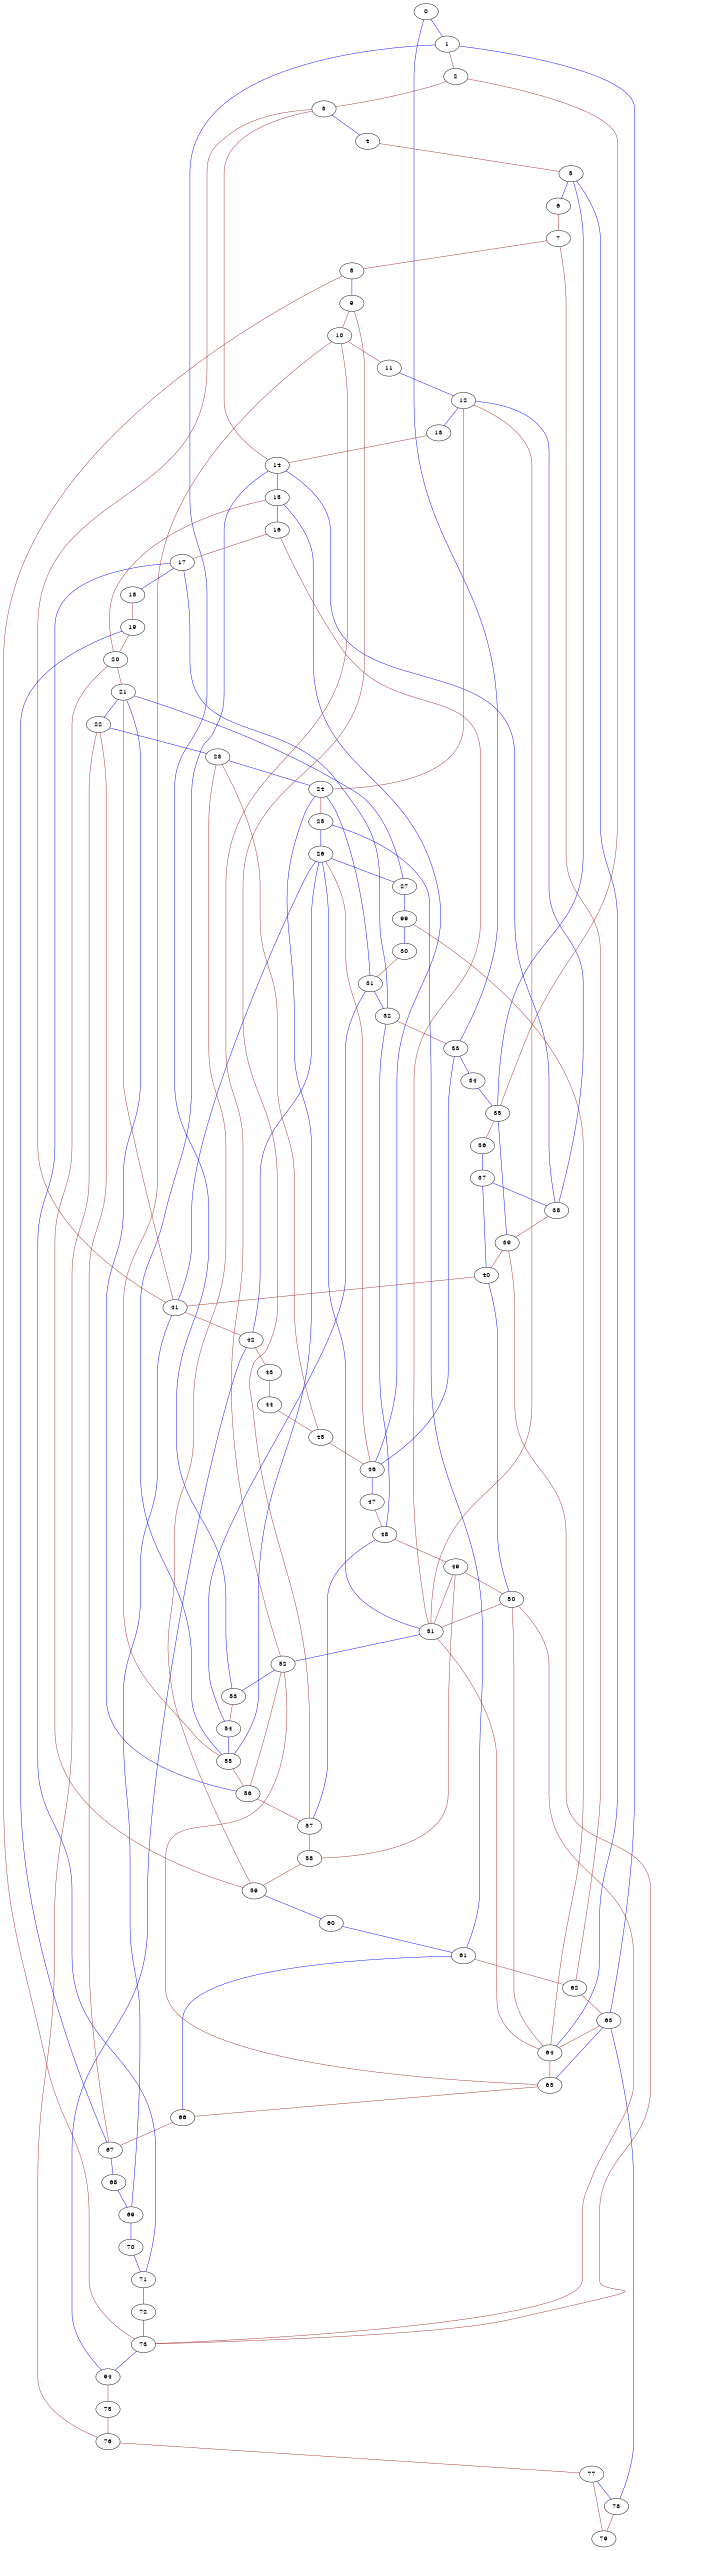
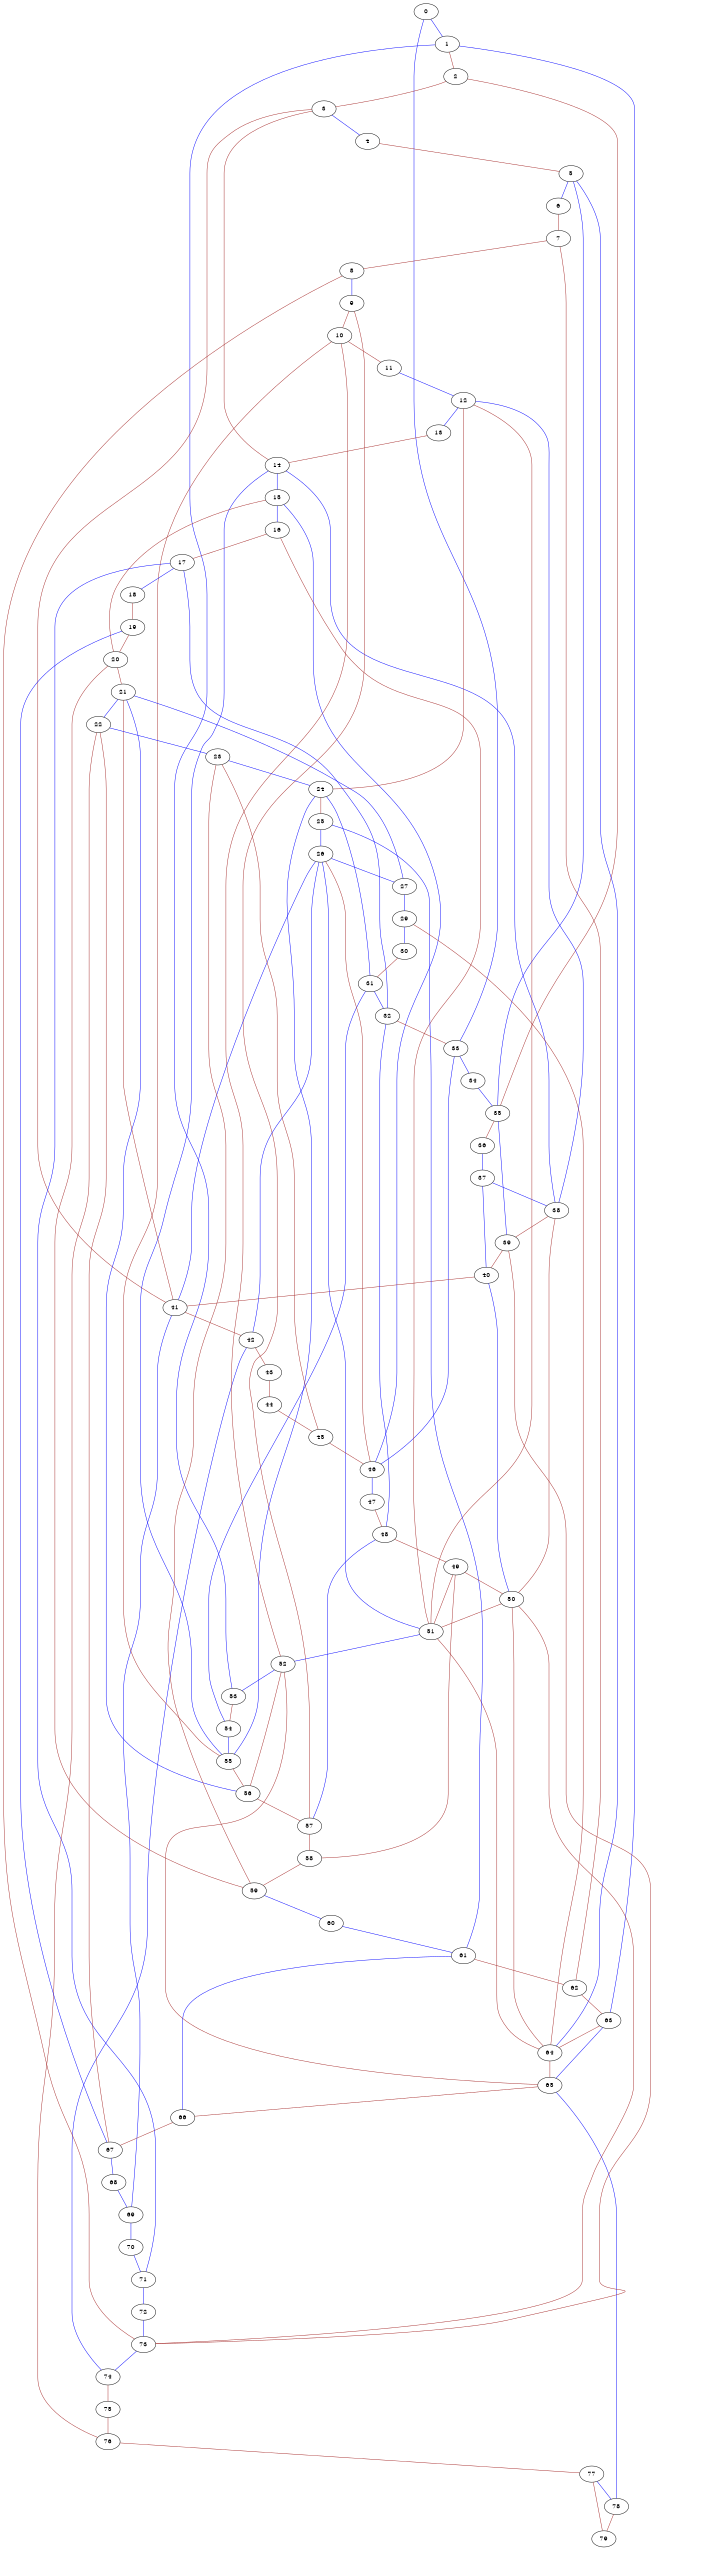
node "99": label "99" -> "29"
edge "38" -- "50": added
edge "63" -- "78": now "65" -- "78"
node "94": label "94" -> "74"
